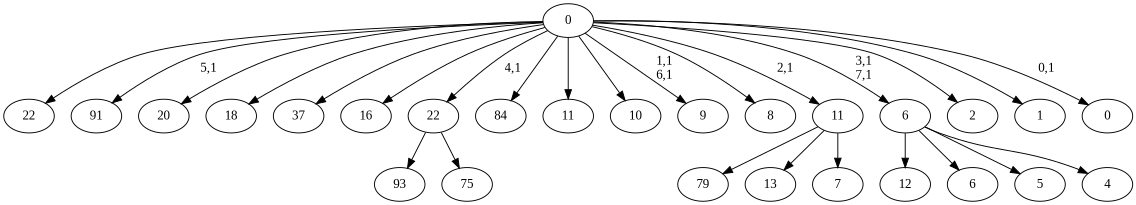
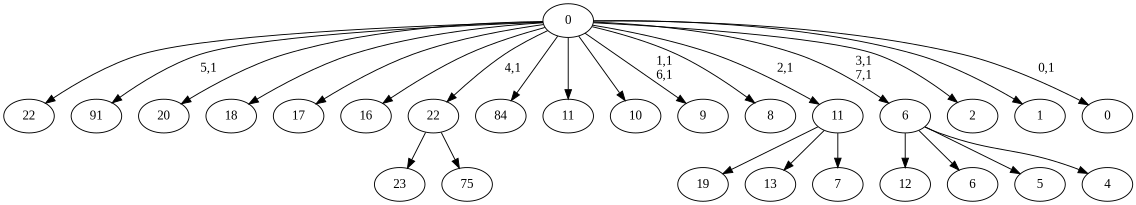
node "37": label "37" -> "17"
node "93": label "93" -> "23"
node "79": label "79" -> "19"
